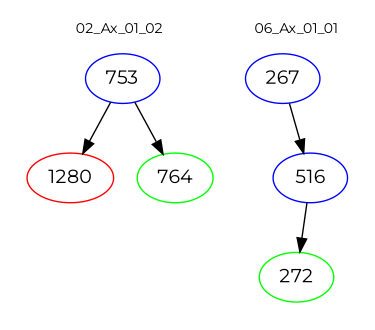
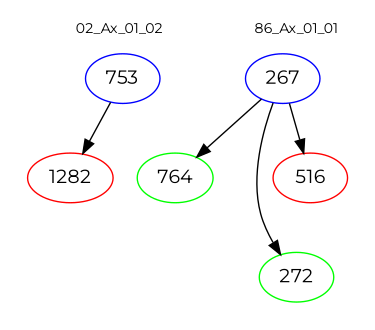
cluster "06_Ax_01_01": label "06_Ax_01_01" -> "86_Ax_01_01"
edge "753" -> "764": now "267" -> "764"
node "1280": label "1280" -> "1282"
node "516": color blue -> red
edge "516" -> "272": now "267" -> "272"
